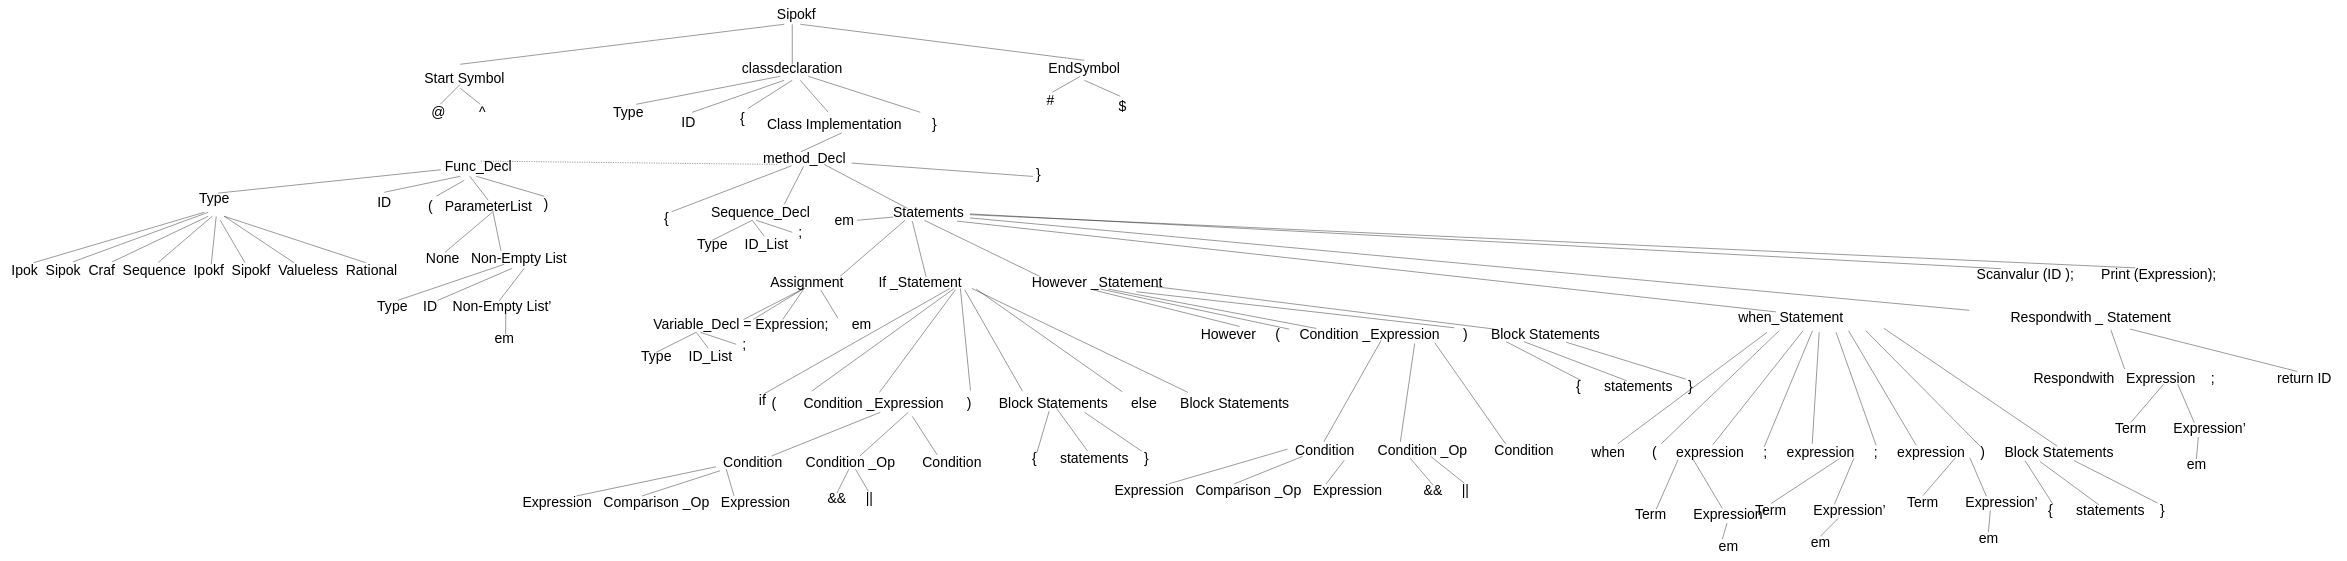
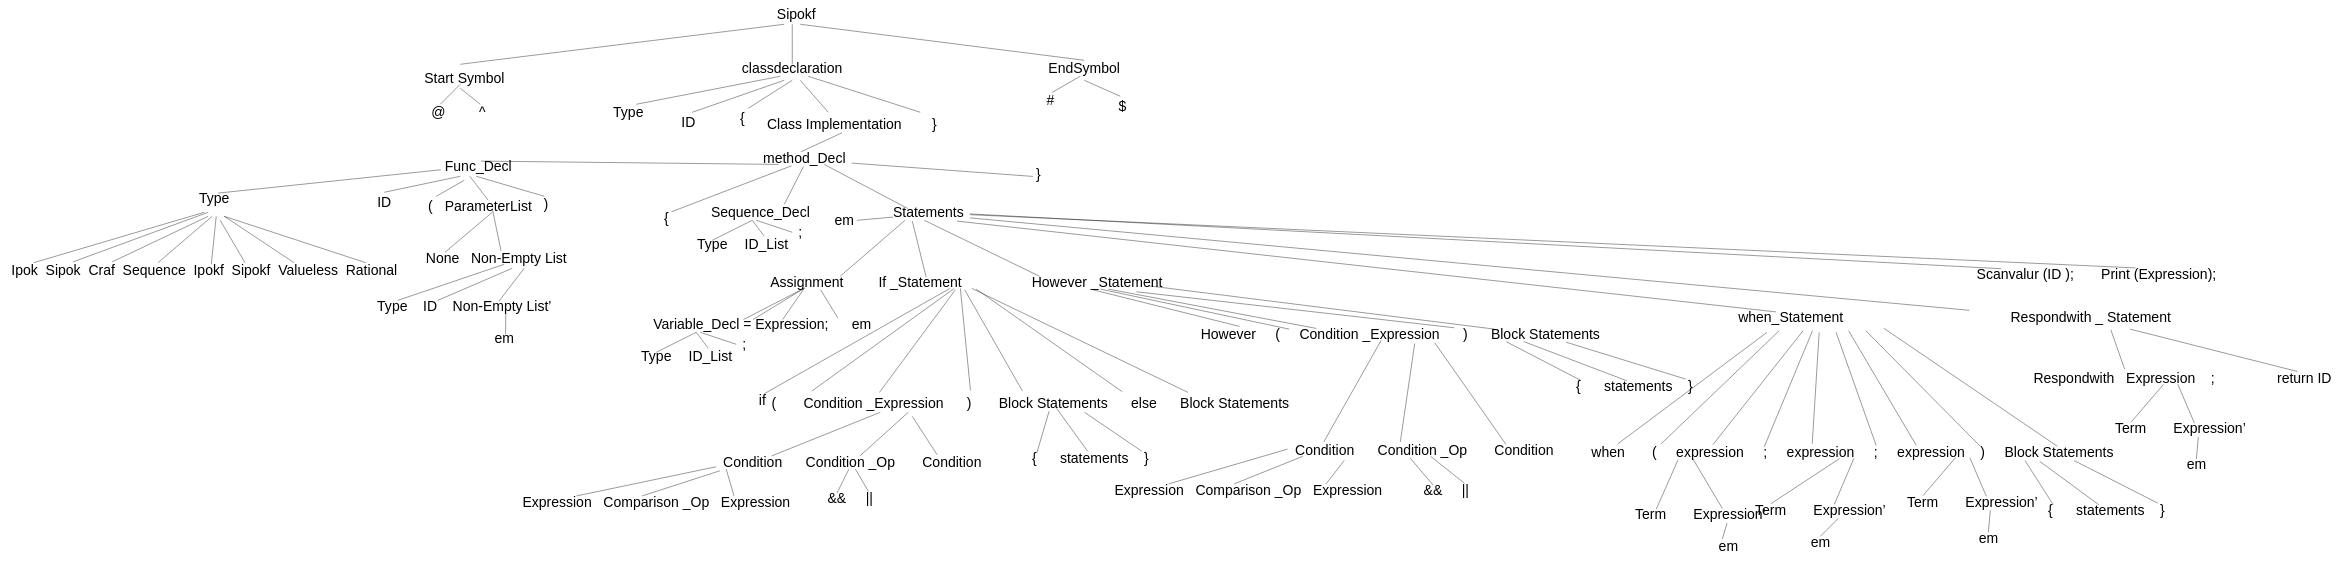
edge "method_Decl" -- "Func_Decl": style dashed -> solid
